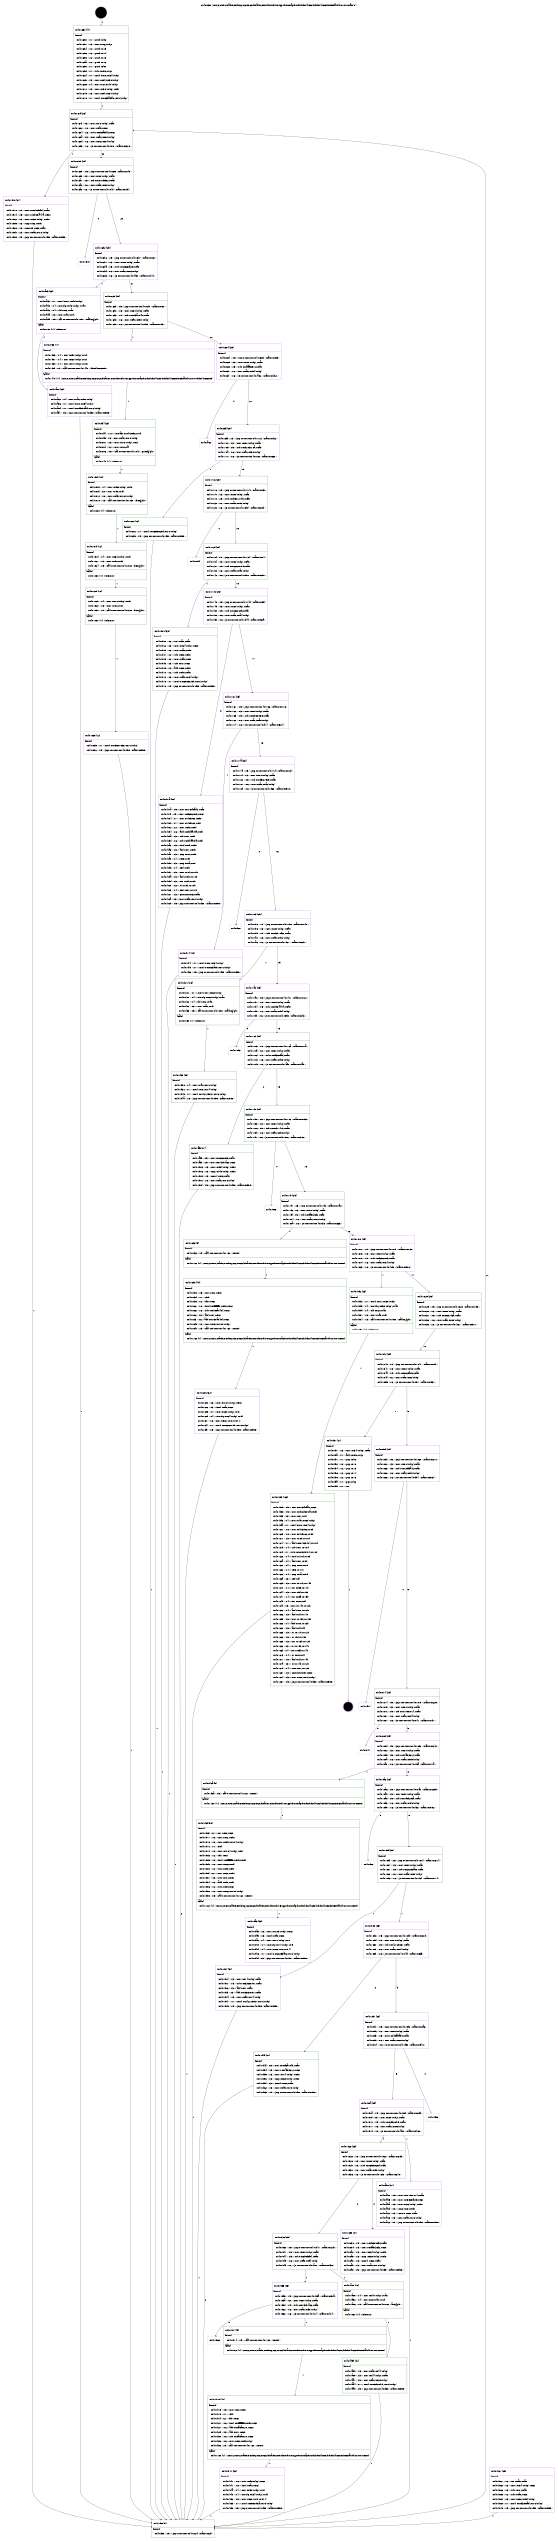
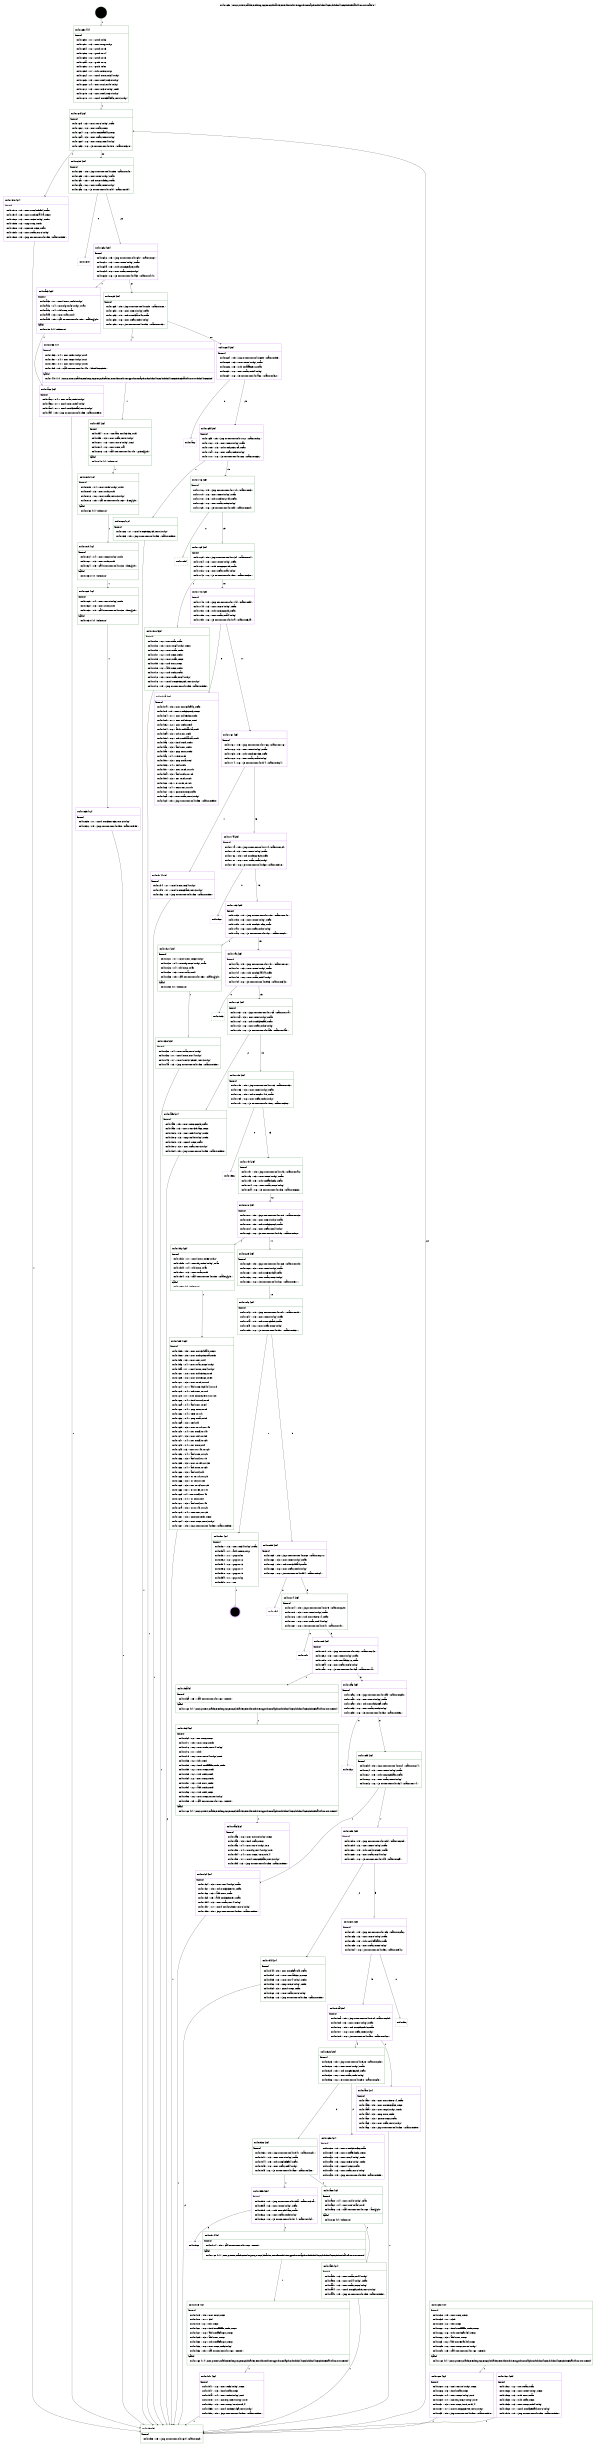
node "0x401cb3 [5]": removed
edge "0x401b7a [88]" -> "0x401fee [5]": removed, label "1"
